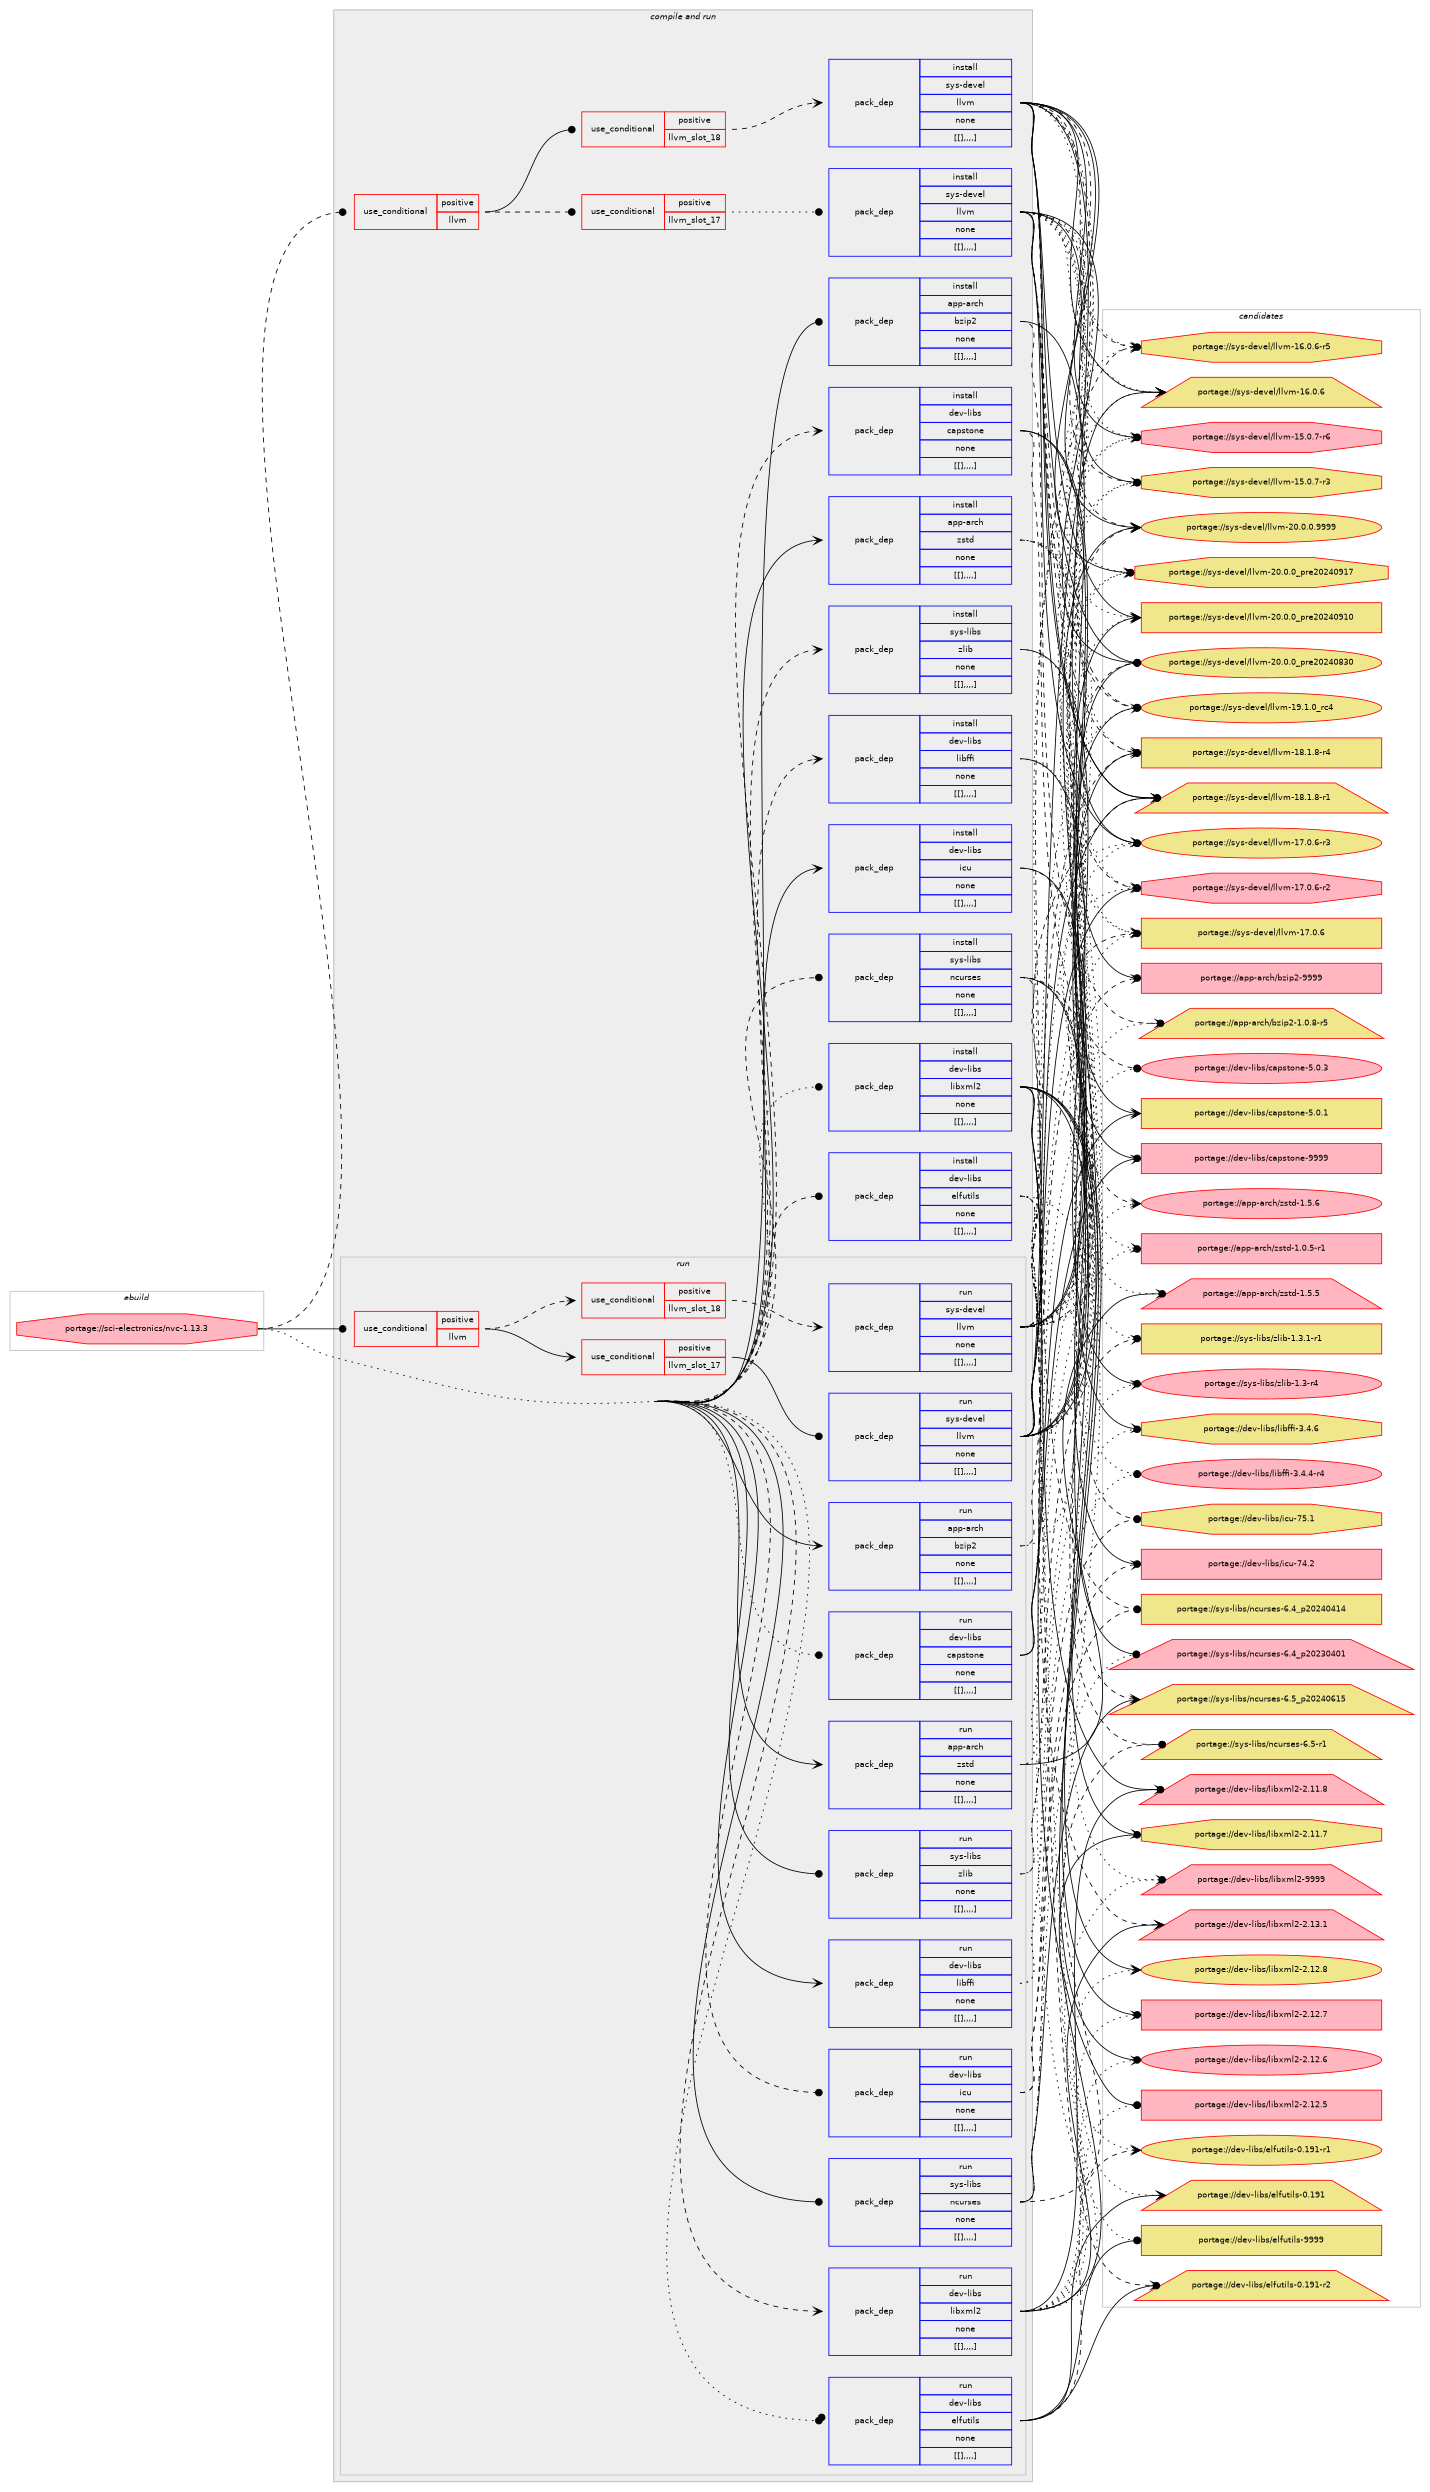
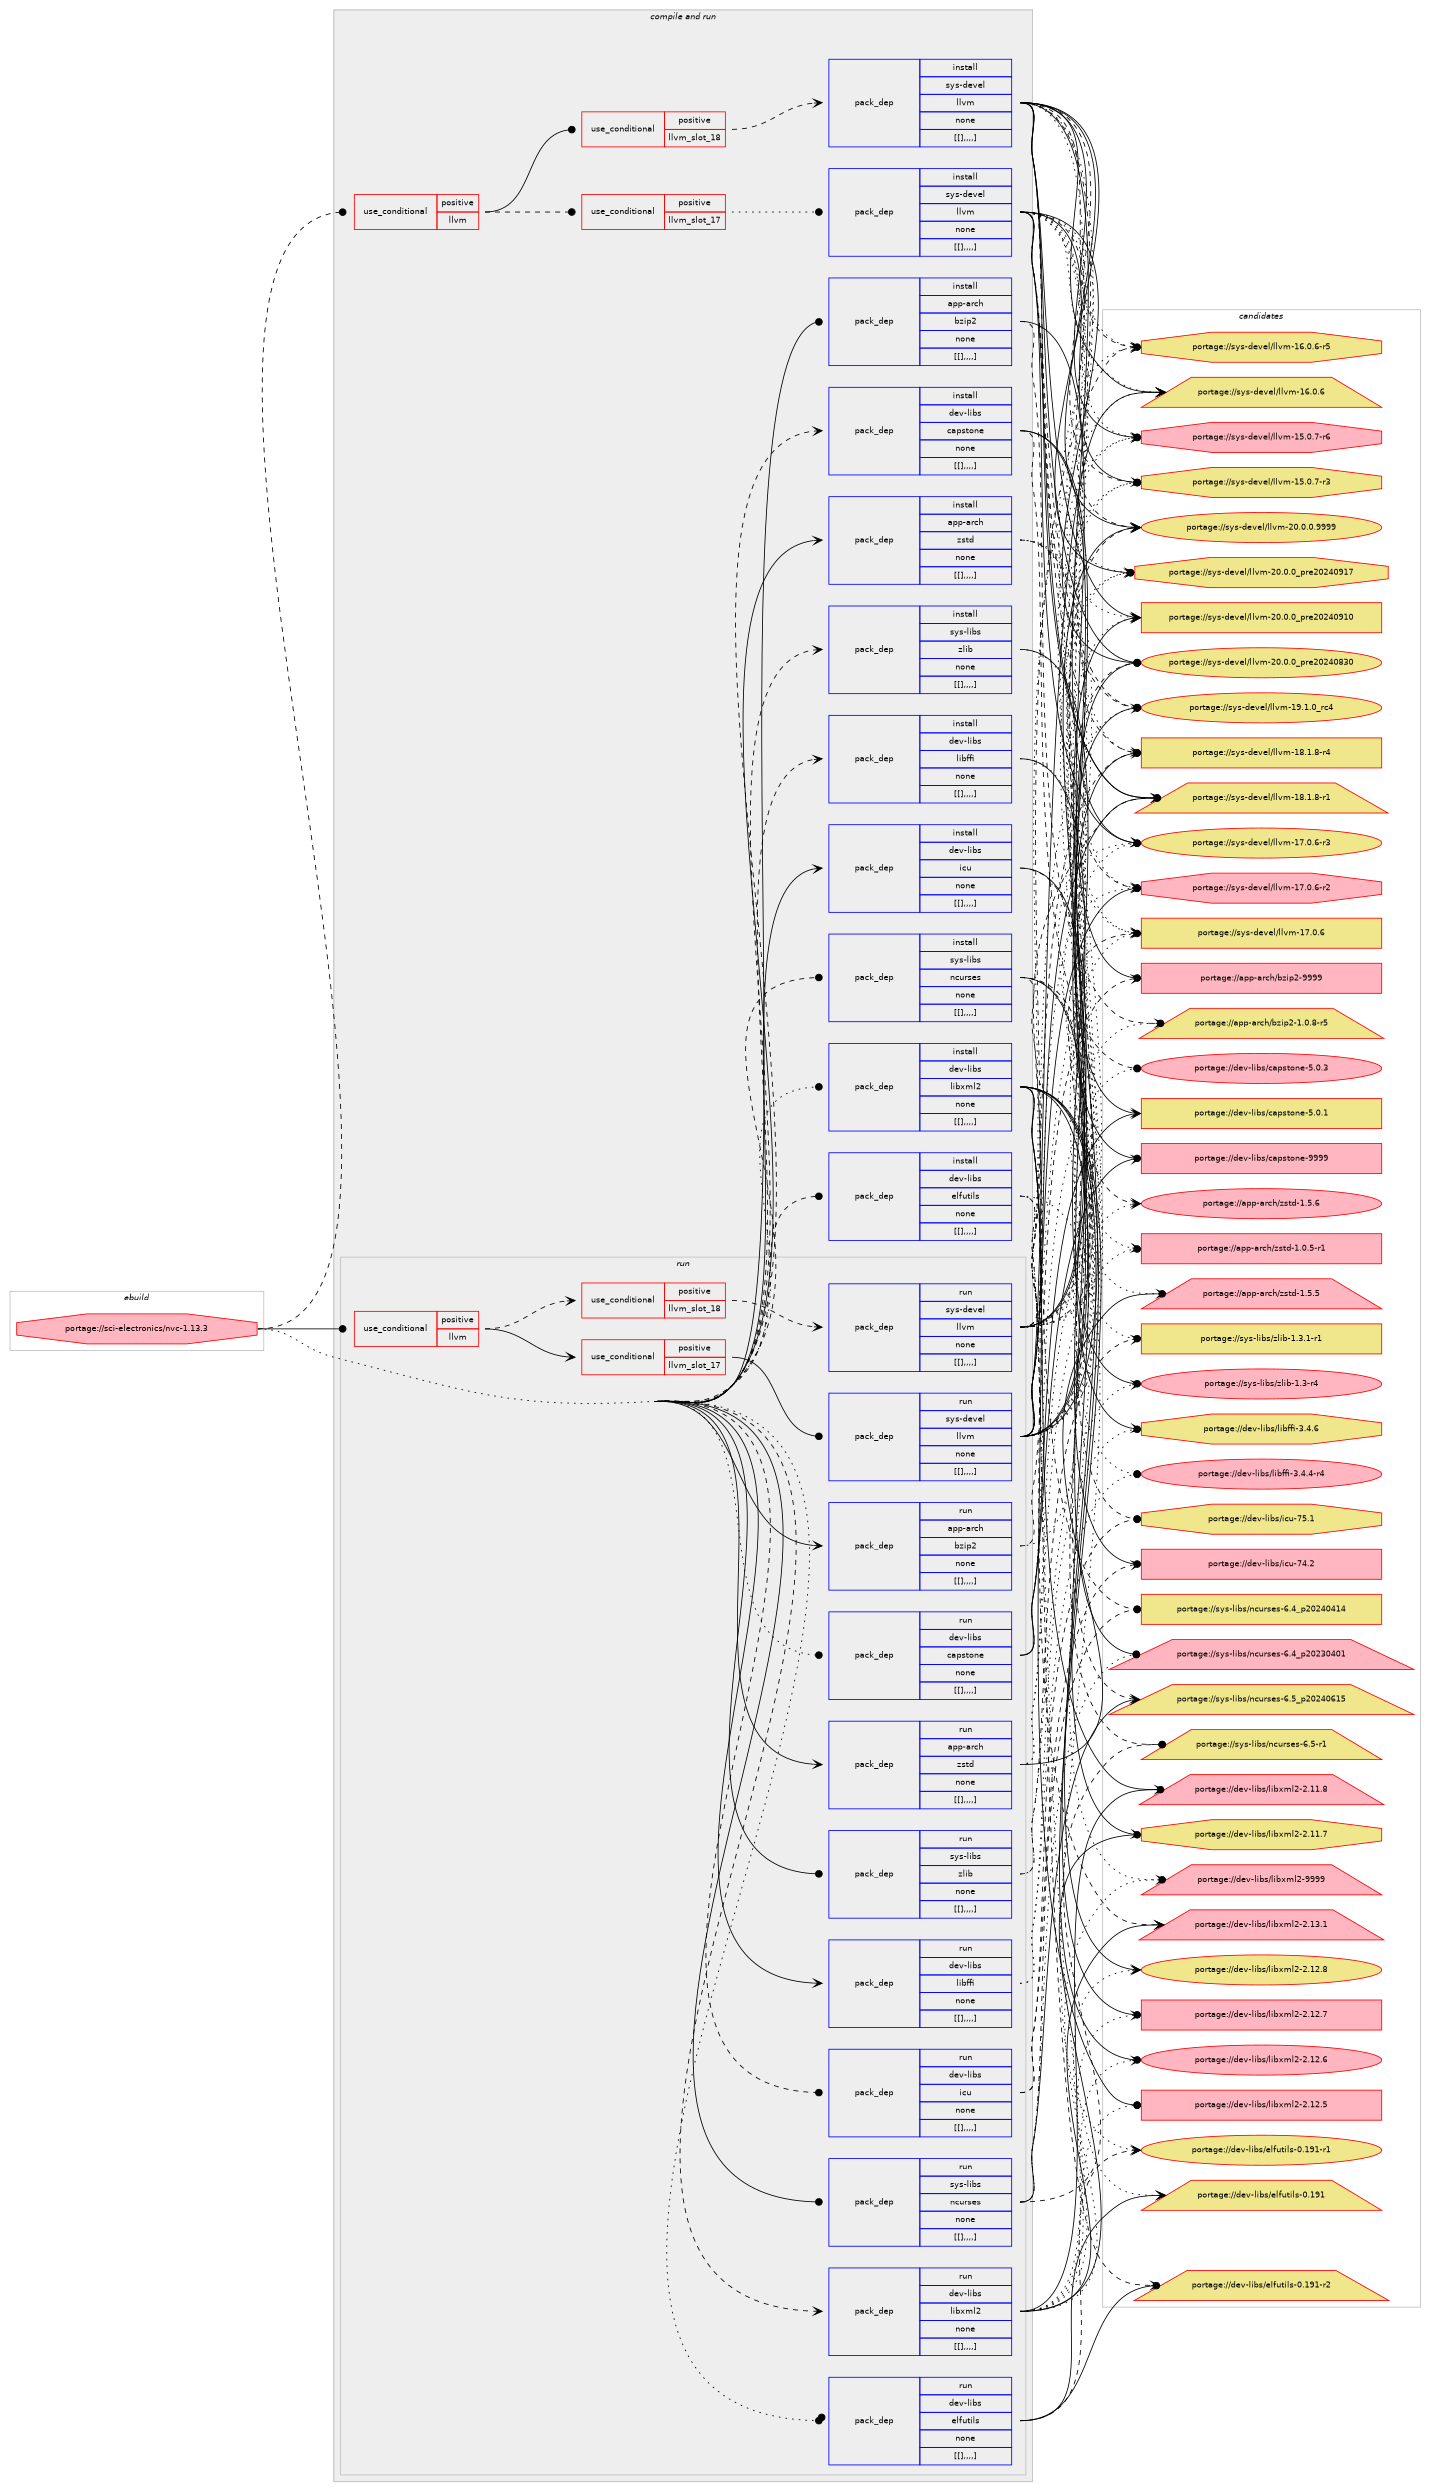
node "portage://dev-libs/elfutils-9999": removed
